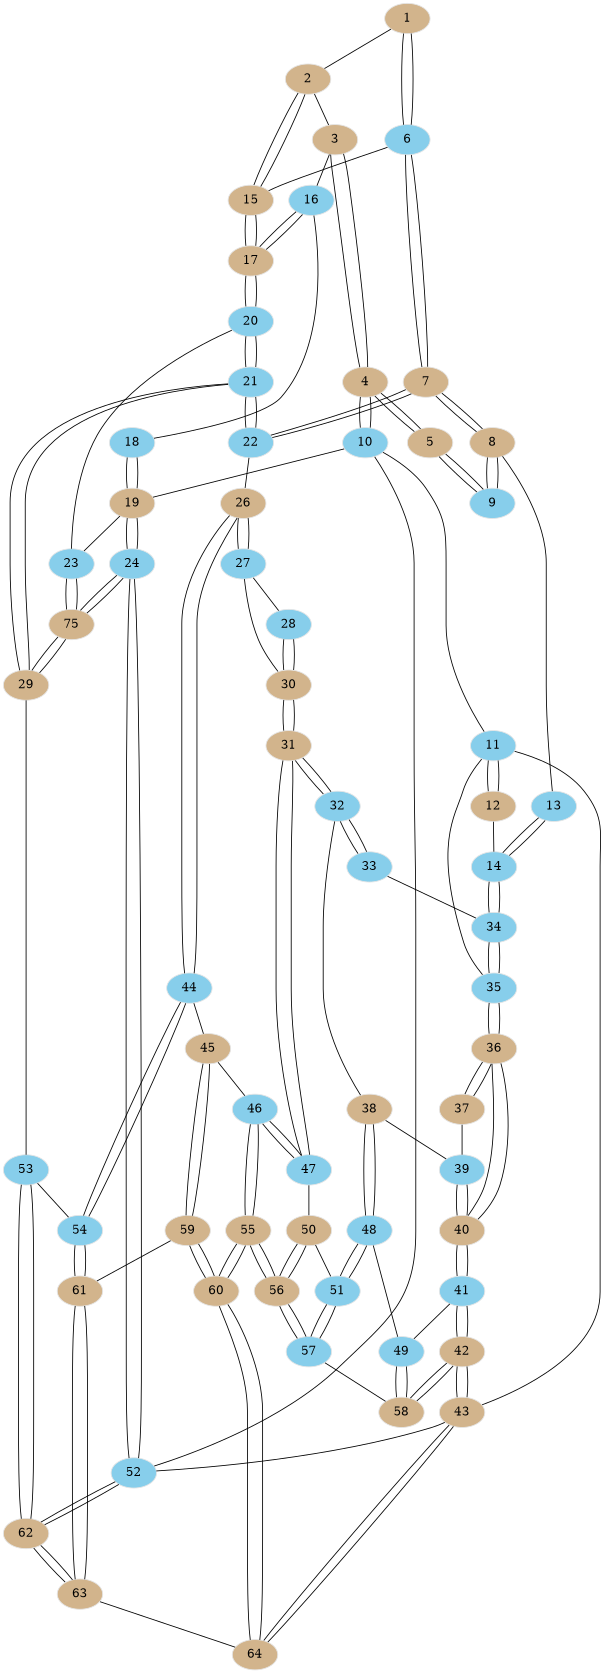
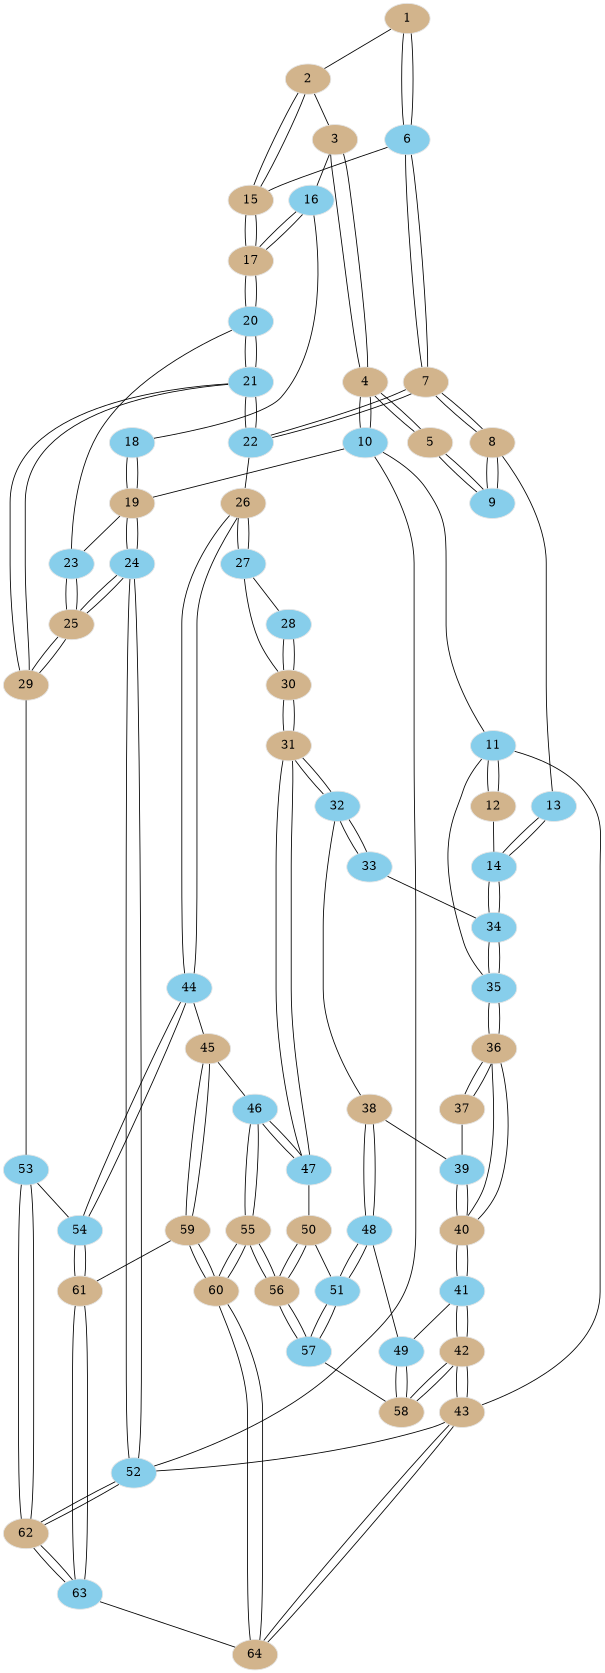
node "75": label "75" -> "25"
node "63": fillcolor tan -> skyblue
